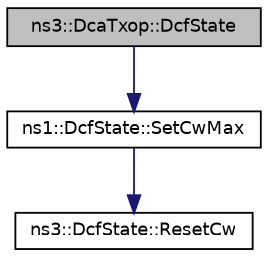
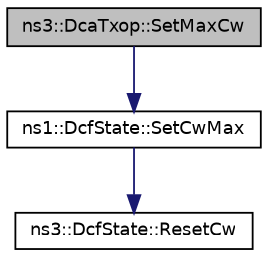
node "ns3::DcaTxop::DcfState": label "ns3::DcaTxop::DcfState" -> "ns3::DcaTxop::SetMaxCw"
